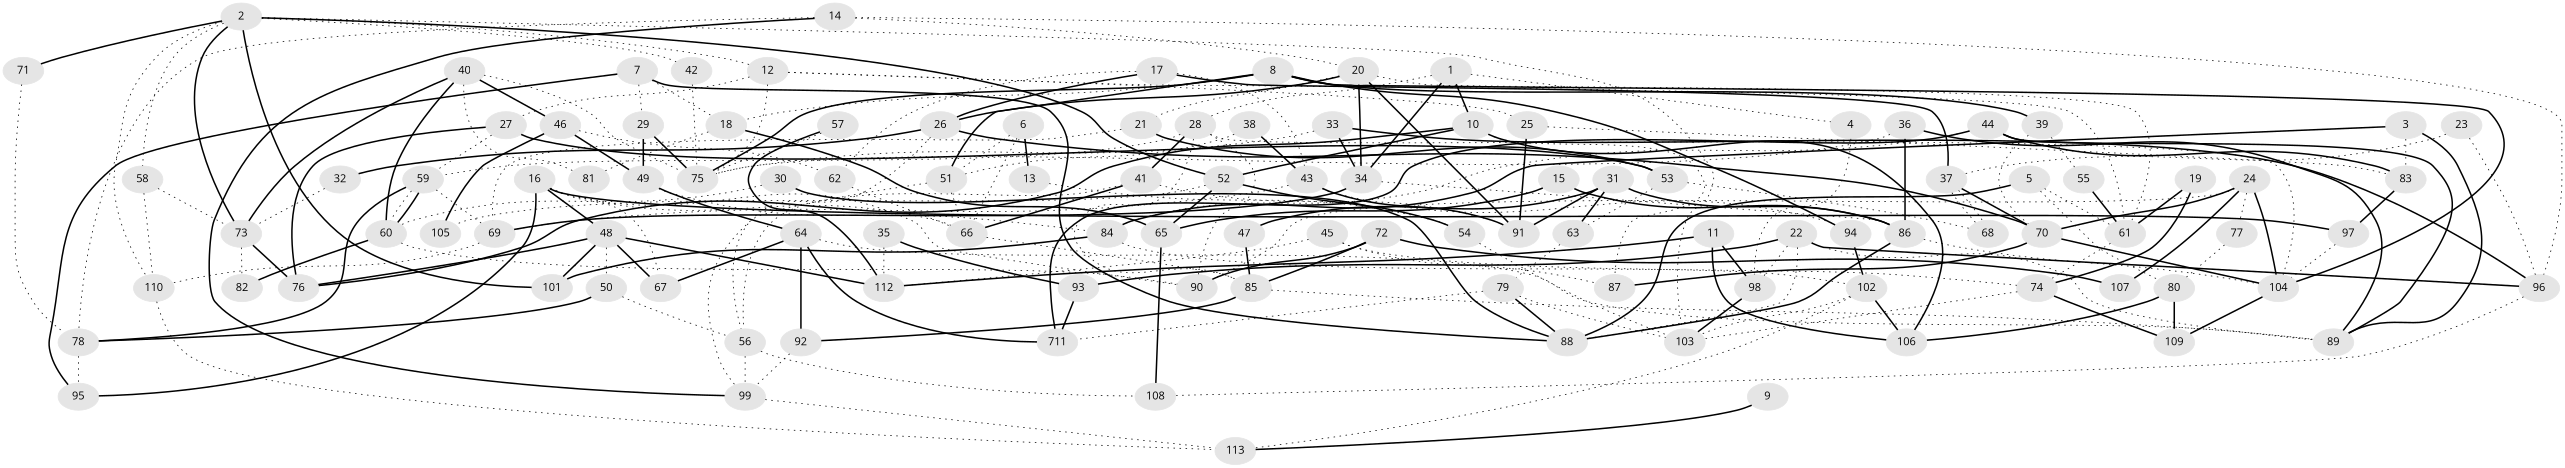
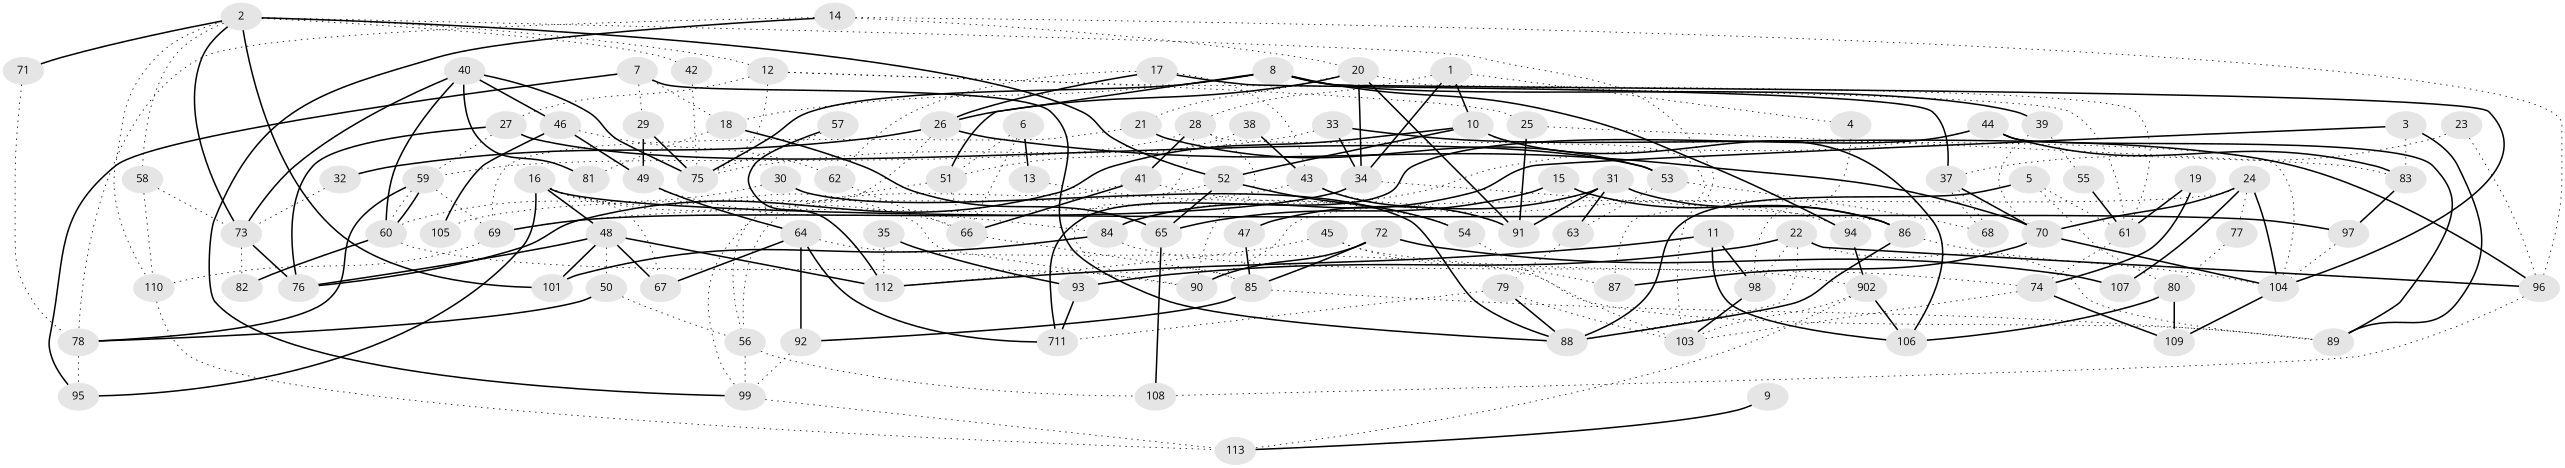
edge "40" -- "75": style dotted -> bold
node "36": removed
edge "40" -- "81": style dotted -> bold
node "102": label "102" -> "902"
